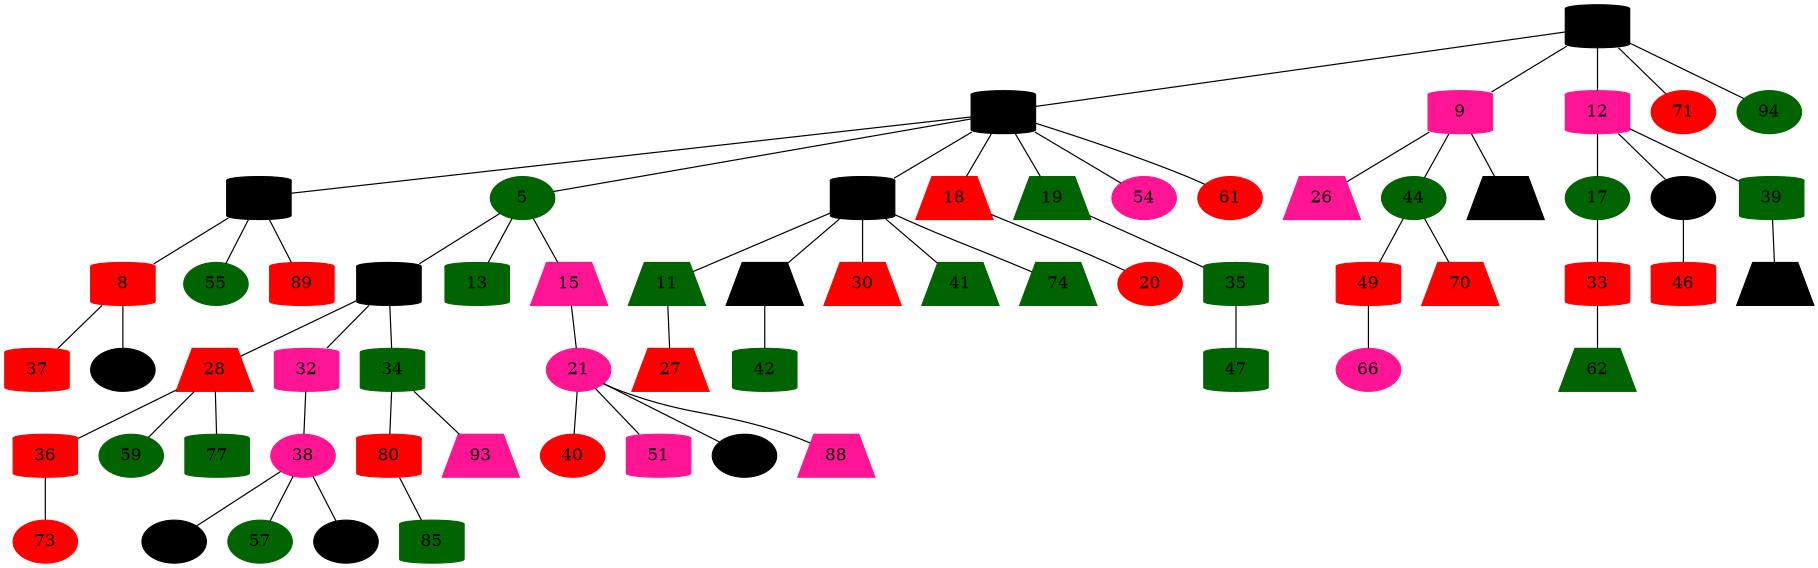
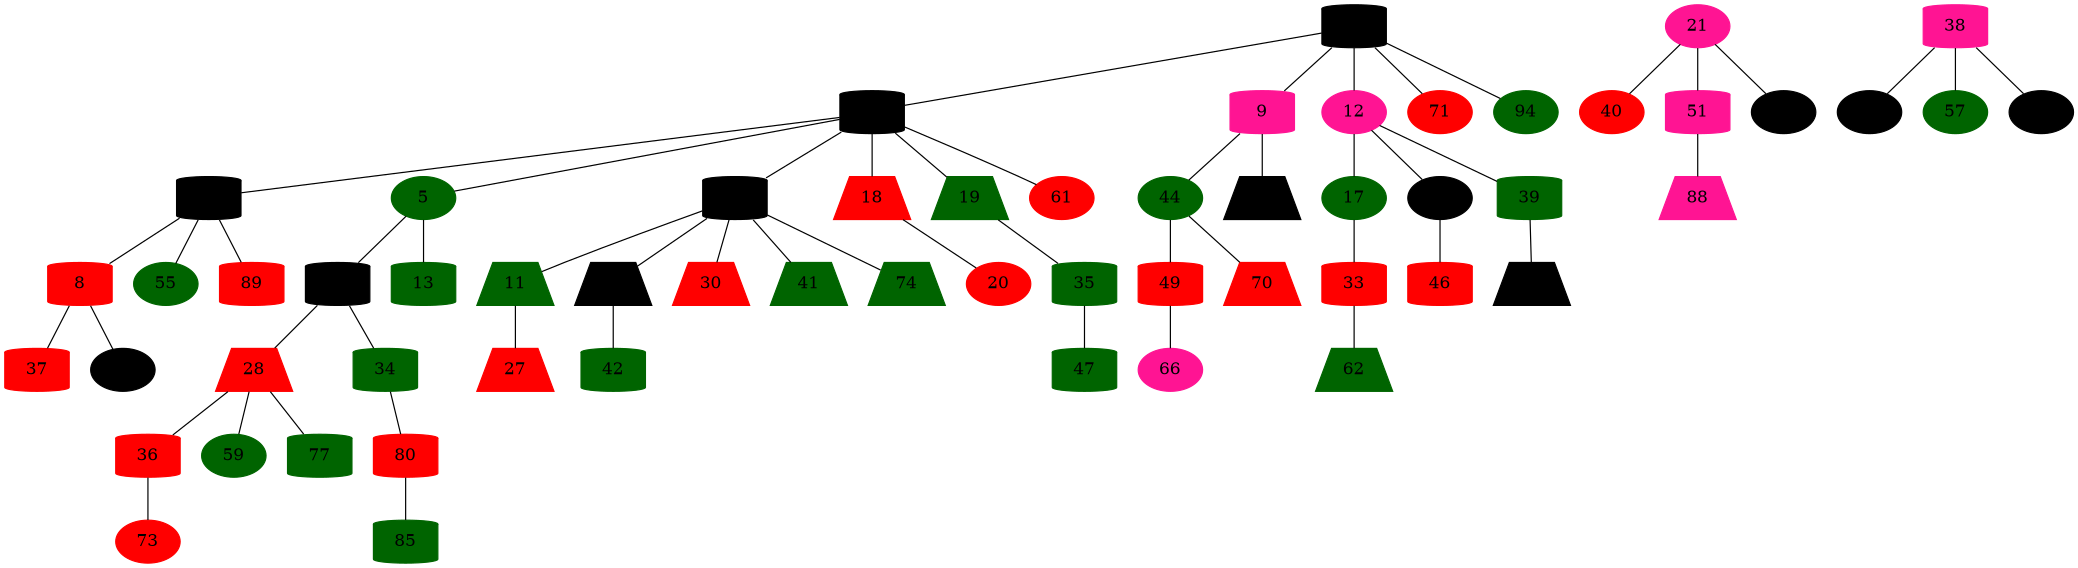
node "12": shape cylinder -> ellipse
node "54": removed
node "26": removed
node "15": removed
node "32": removed
edge "21" -- "88": now "51" -- "88"
node "38": shape ellipse -> cylinder
node "93": removed
